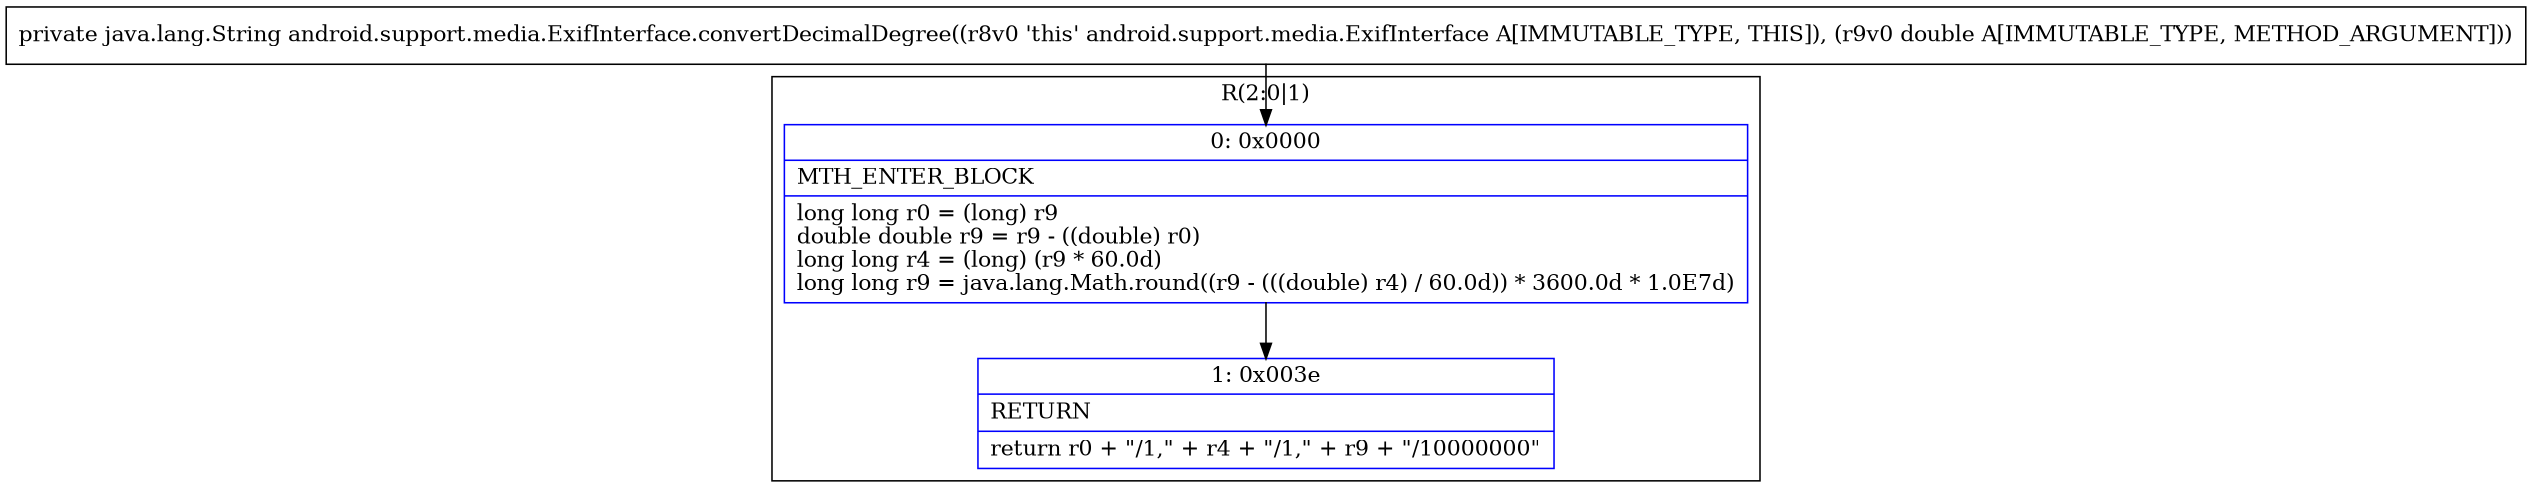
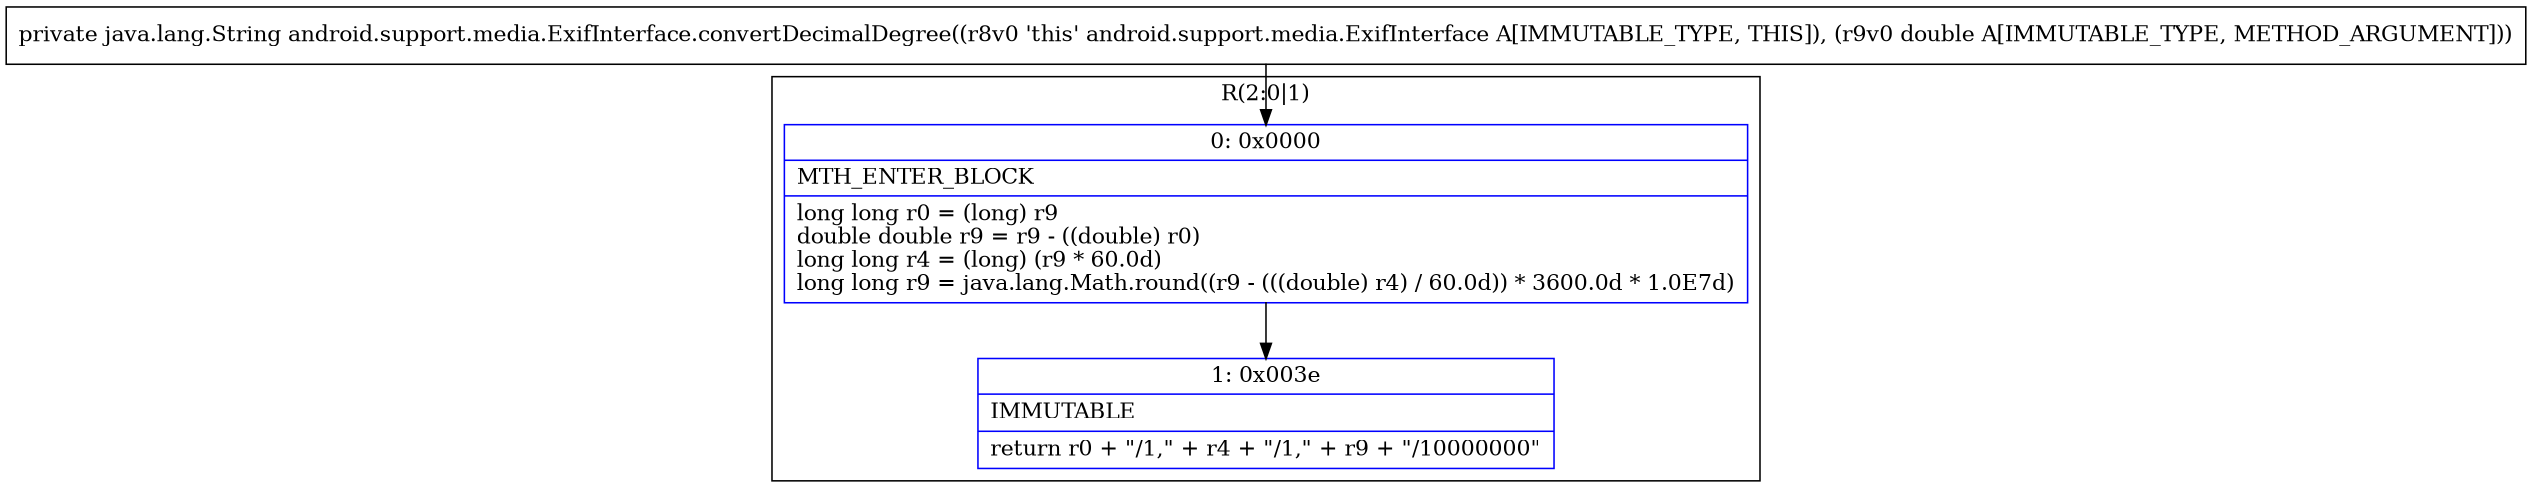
node "1: 0x003e": text "RETURN" -> "IMMUTABLE"
